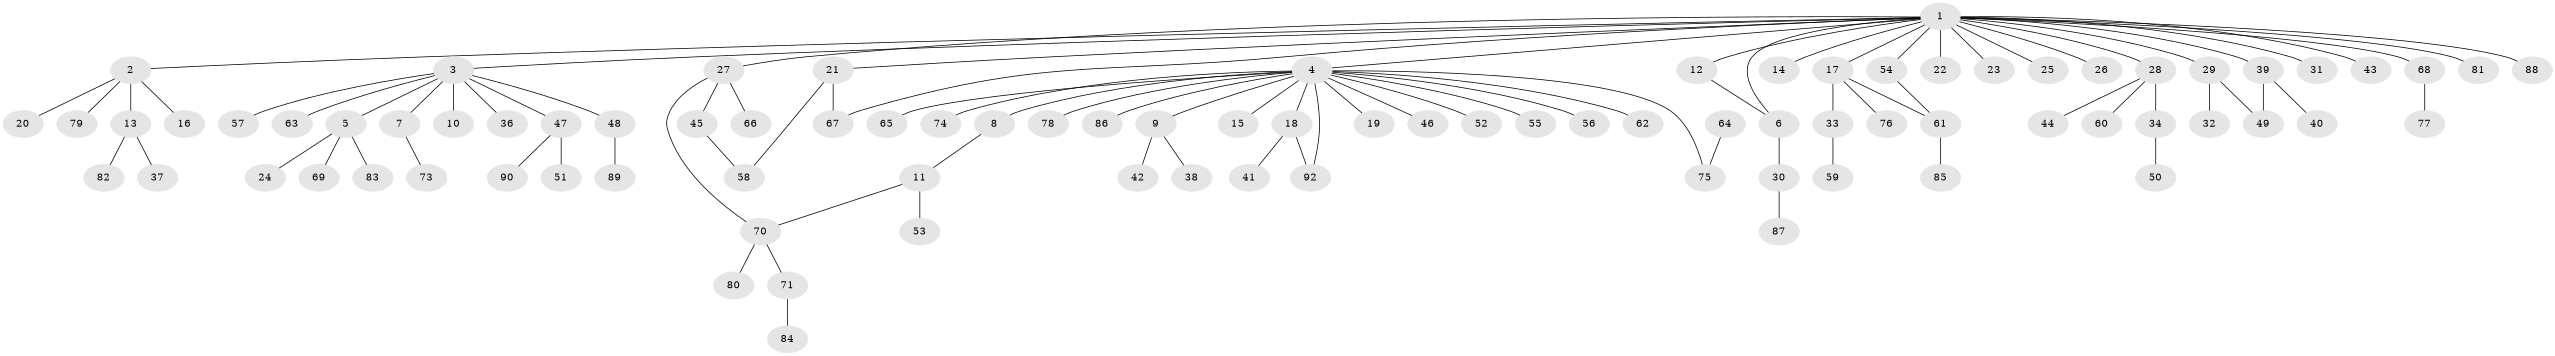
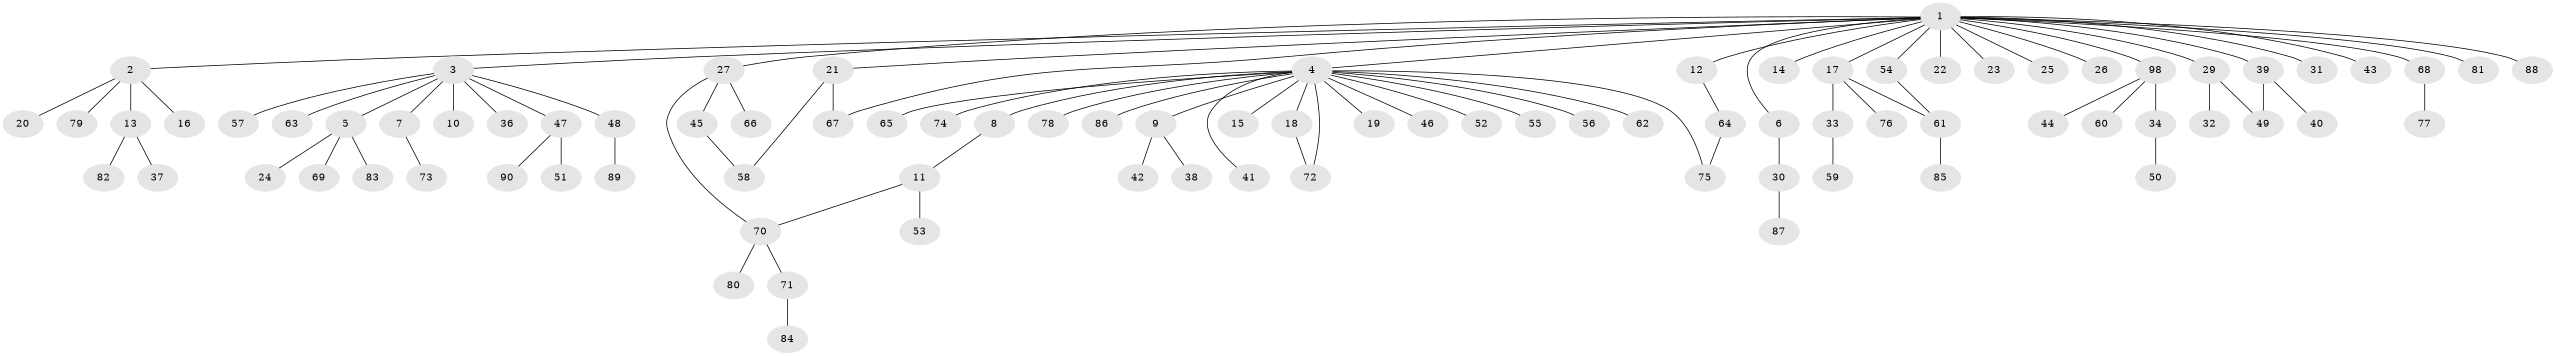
node "28": label "28" -> "98"
edge "12" -- "6": now "12" -- "64"
edge "18" -- "41": now "4" -- "41"
node "92": label "92" -> "72"
